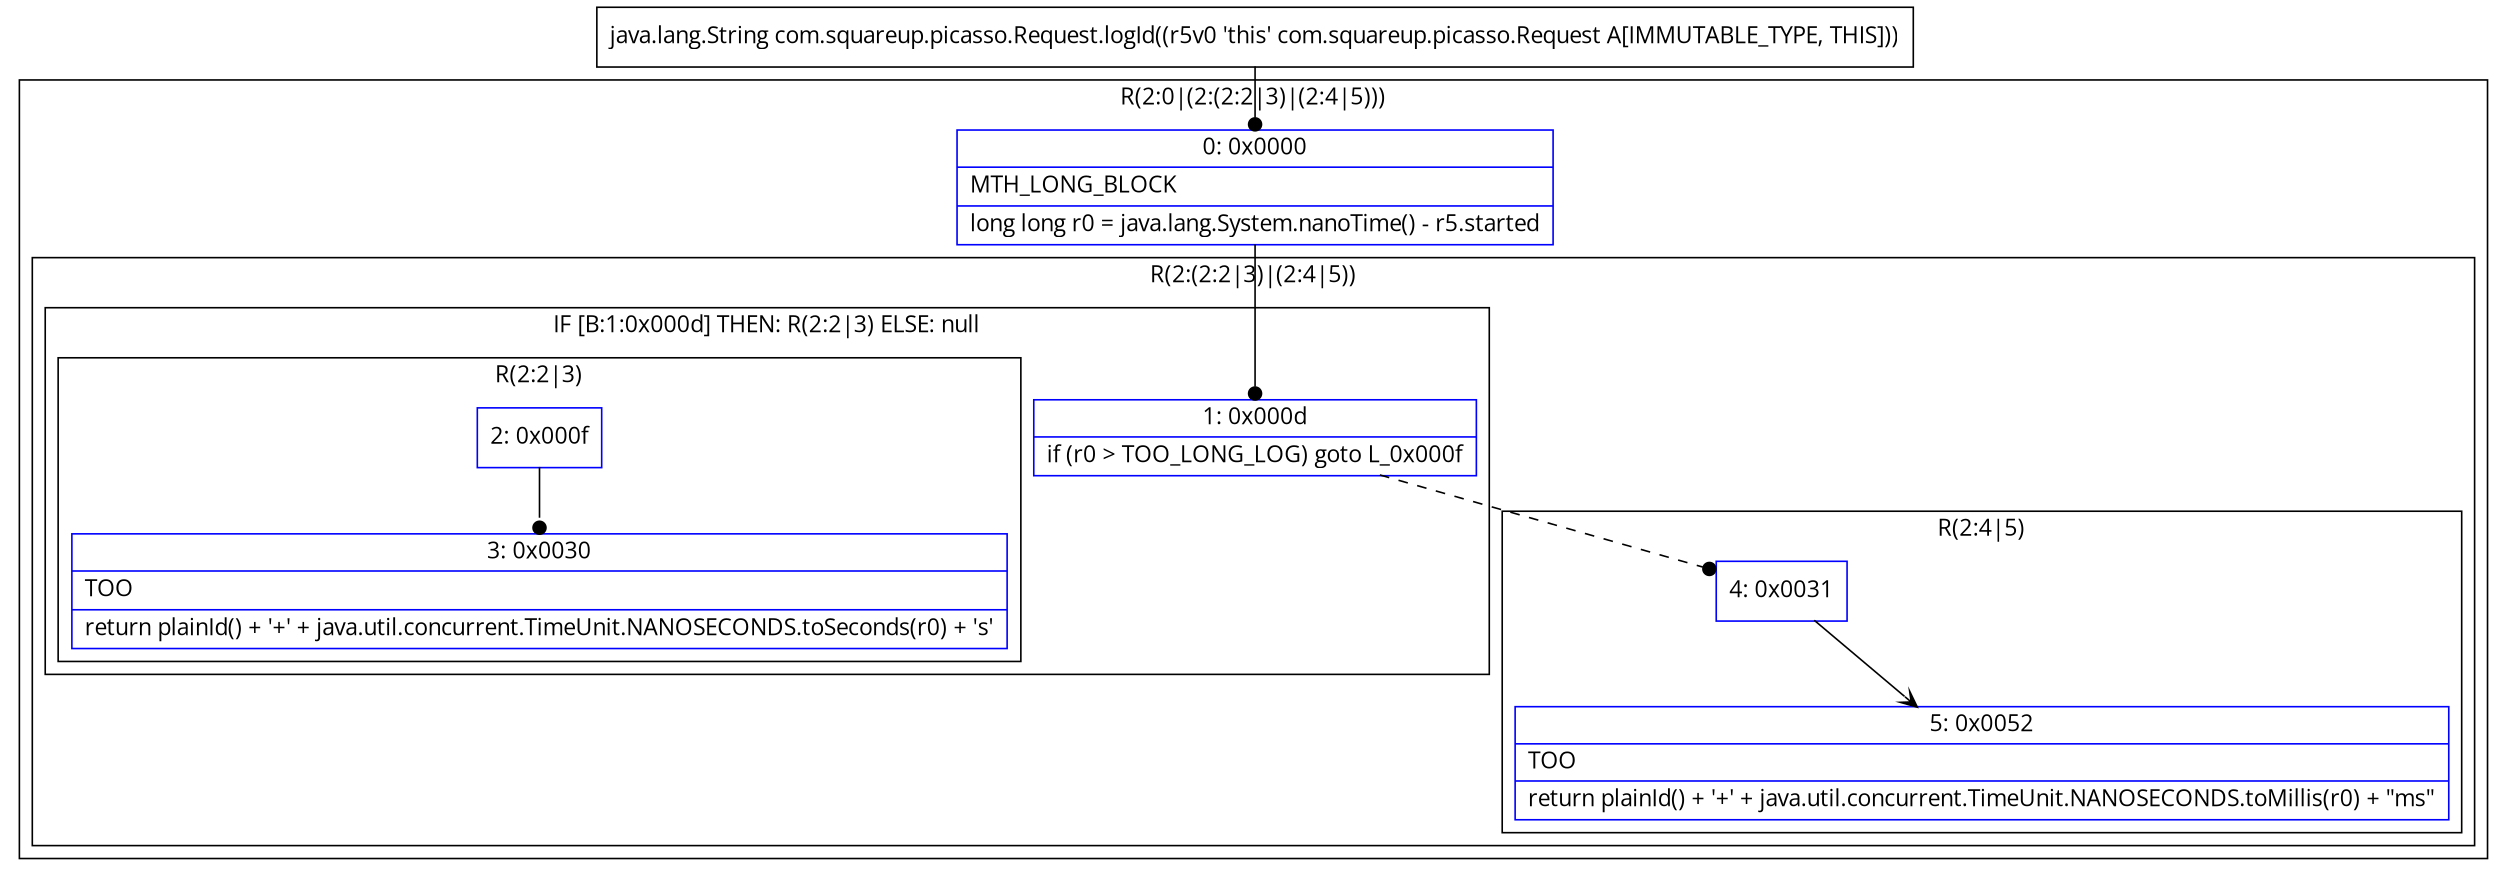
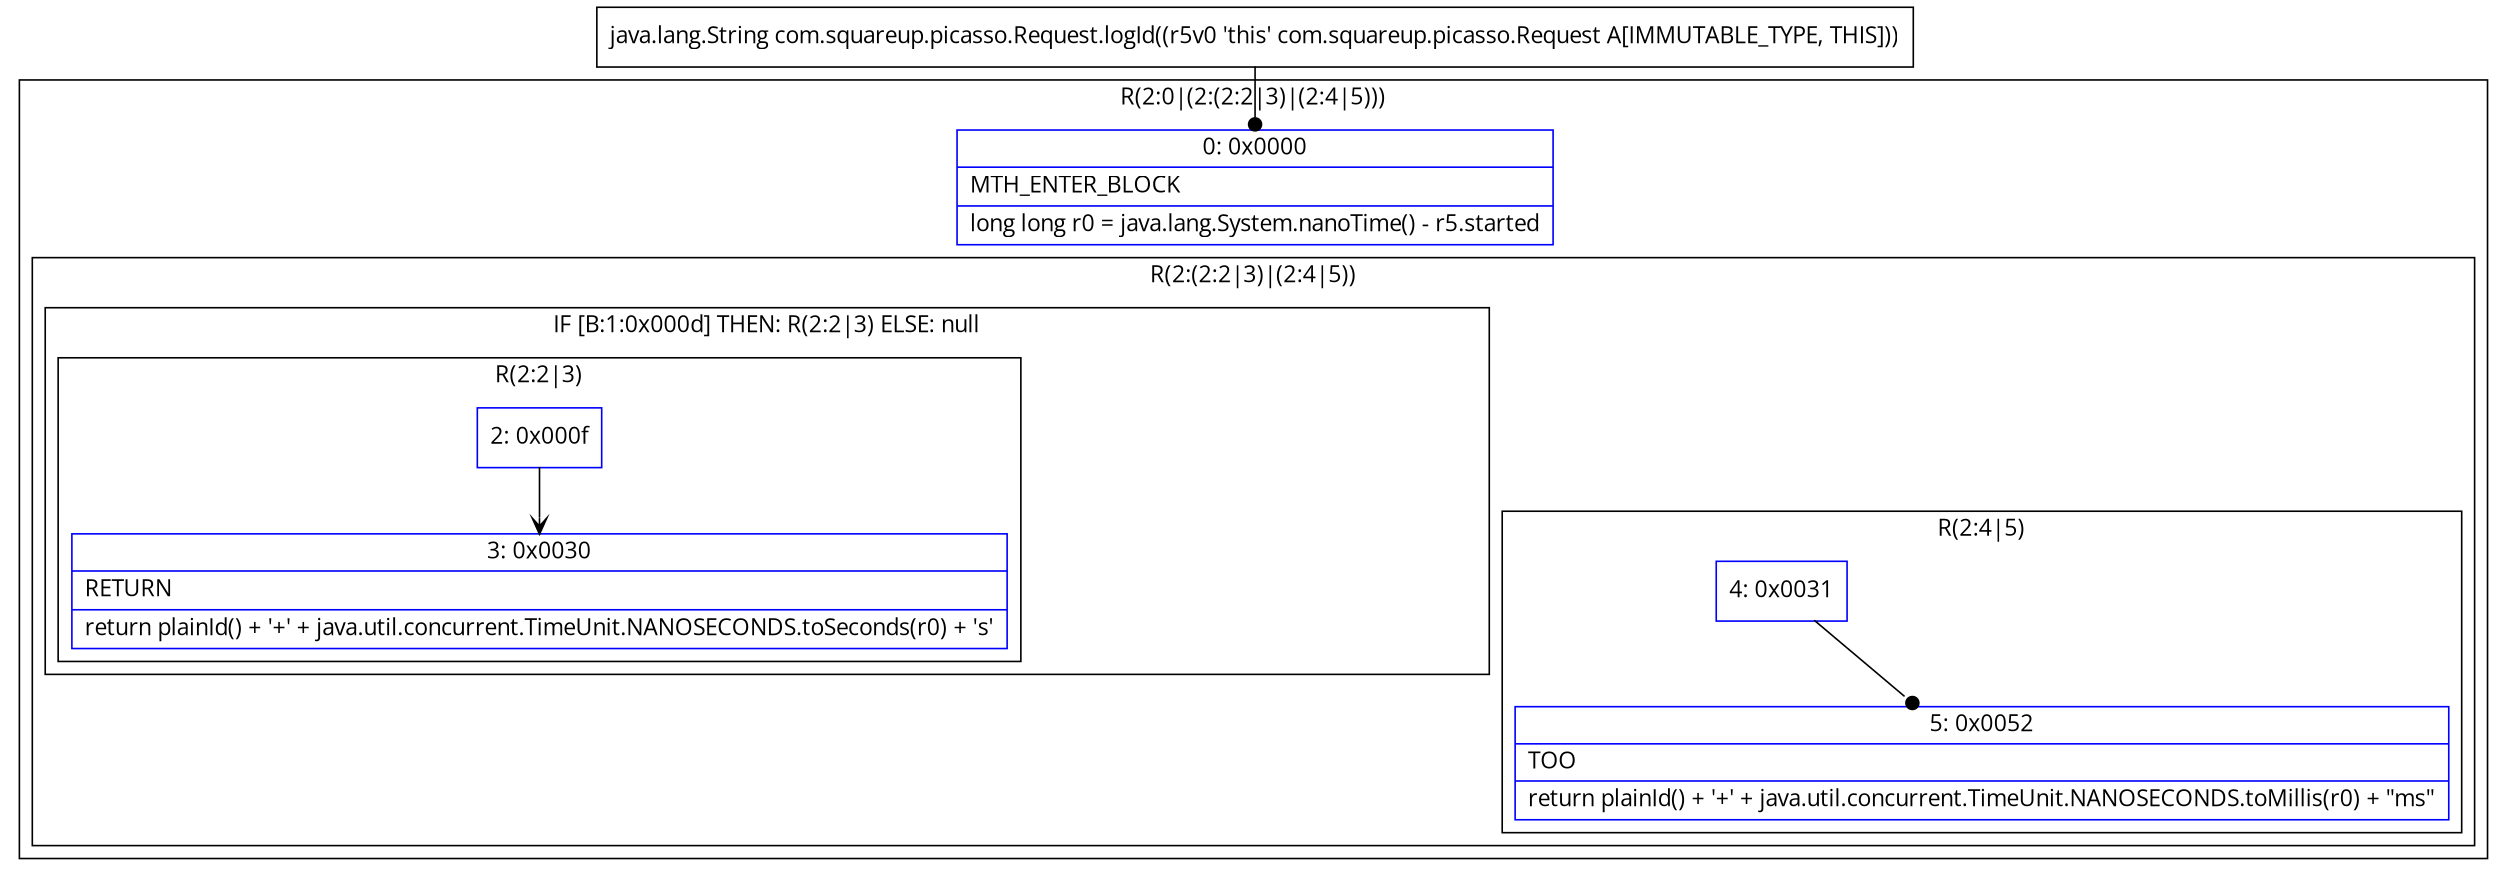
node "0: 0x0000": text "MTH_LONG_BLOCK" -> "MTH_ENTER_BLOCK"
node "1: 0x000d": removed
edge "2: 0x000f" -> "3: 0x0030": arrowhead dot -> vee
node "3: 0x0030": text "TOO" -> "RETURN"
edge "4: 0x0031" -> "5: 0x0052": arrowhead vee -> dot
